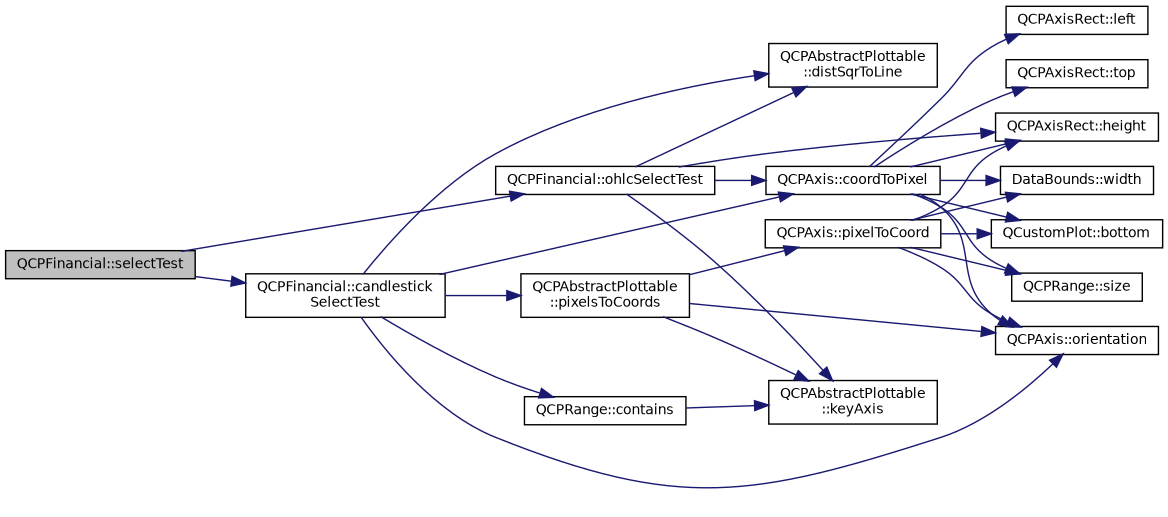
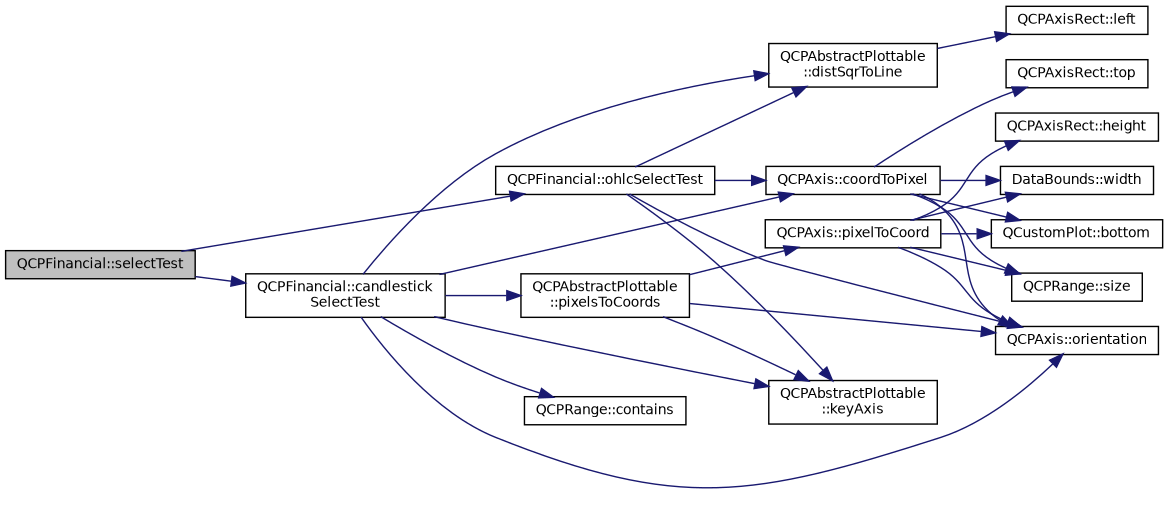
edge "QCPAxis::coordToPixel" -> "QCPAxisRect::left": now "QCPAbstractPlottable ::distSqrToLine" -> "QCPAxisRect::left"
edge "QCPFinancial::ohlcSelectTest" -> "QCPAxisRect::height": now "QCPFinancial::ohlcSelectTest" -> "QCPAxis::orientation"
edge "QCPAxis::coordToPixel" -> "QCPAxisRect::height": removed
edge "QCPRange::contains" -> "QCPAbstractPlottable ::keyAxis": now "QCPFinancial::candlestick SelectTest" -> "QCPAbstractPlottable ::keyAxis"
